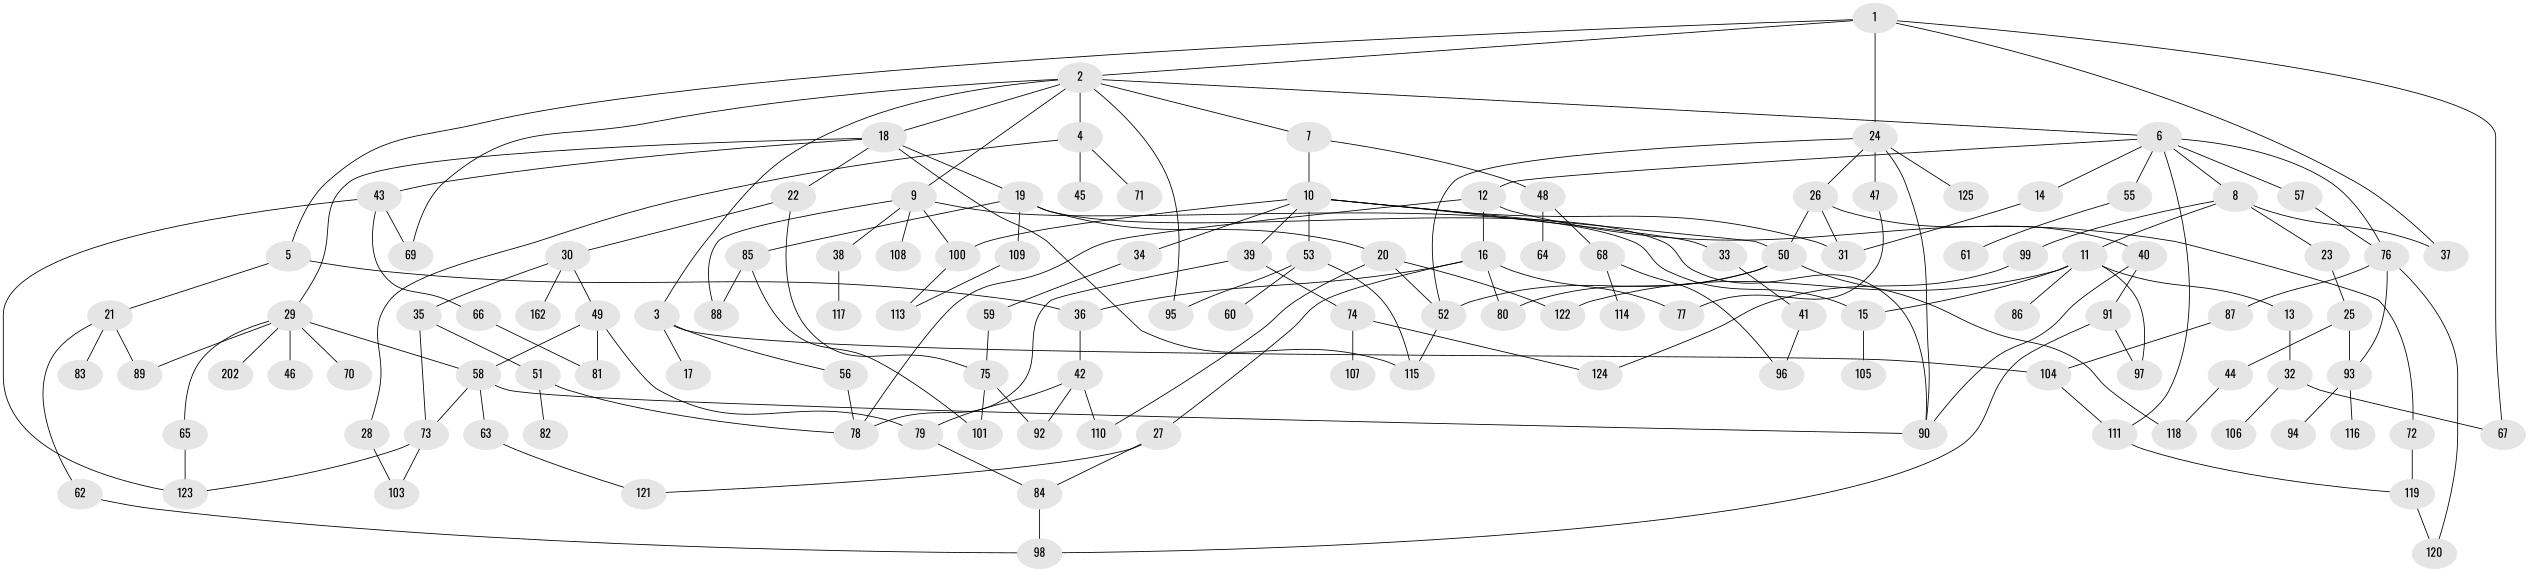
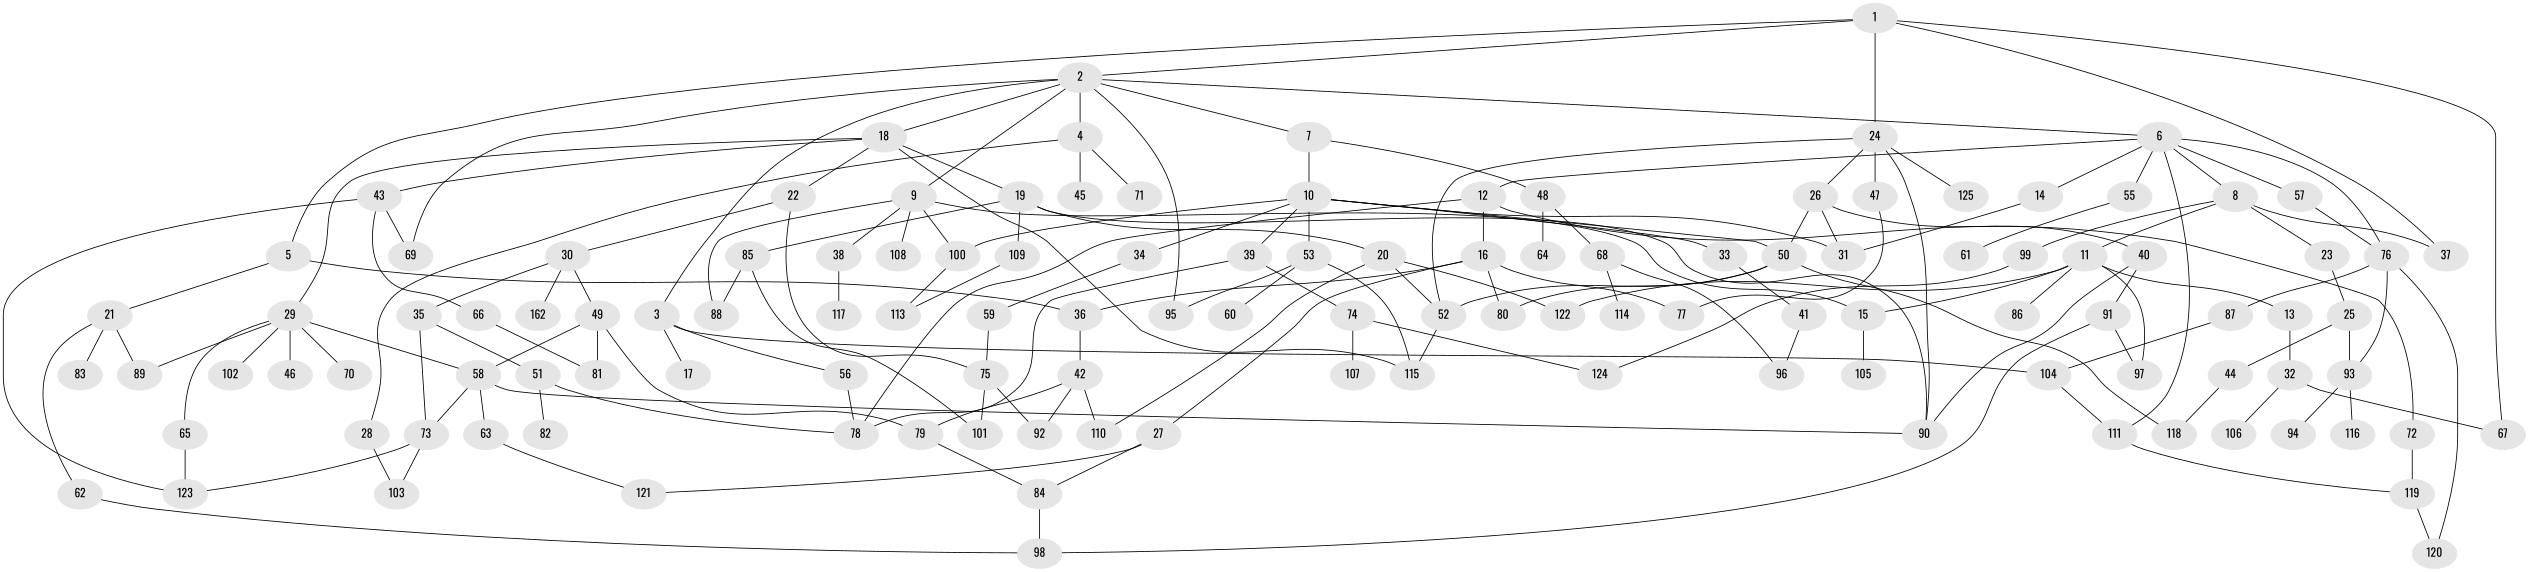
node "202": label "202" -> "102"
